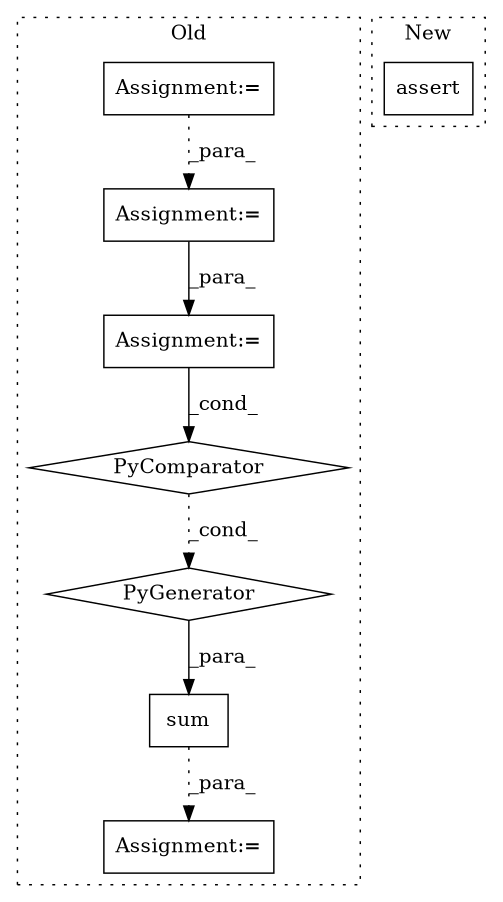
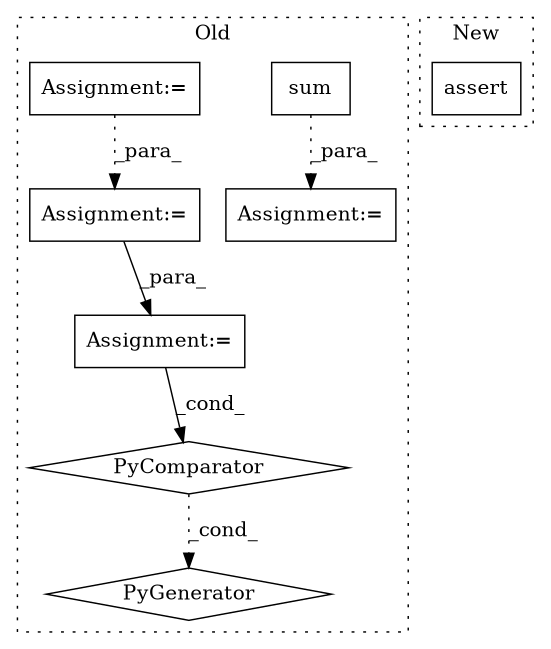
edge "PyGenerator" -> "sum": removed, label "_para_"
